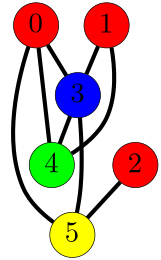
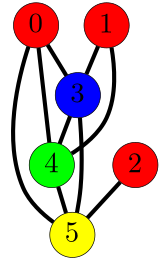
edge "4" -- "5": added
